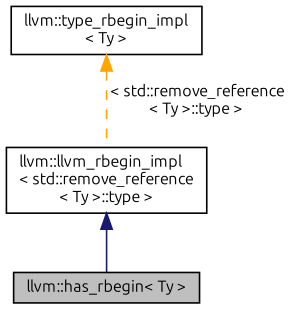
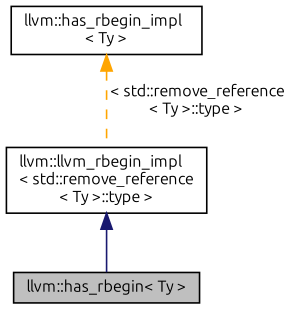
node "llvm::type_rbegin_impl < Ty >": label "llvm::type_rbegin_impl < Ty >" -> "llvm::has_rbegin_impl < Ty >"
